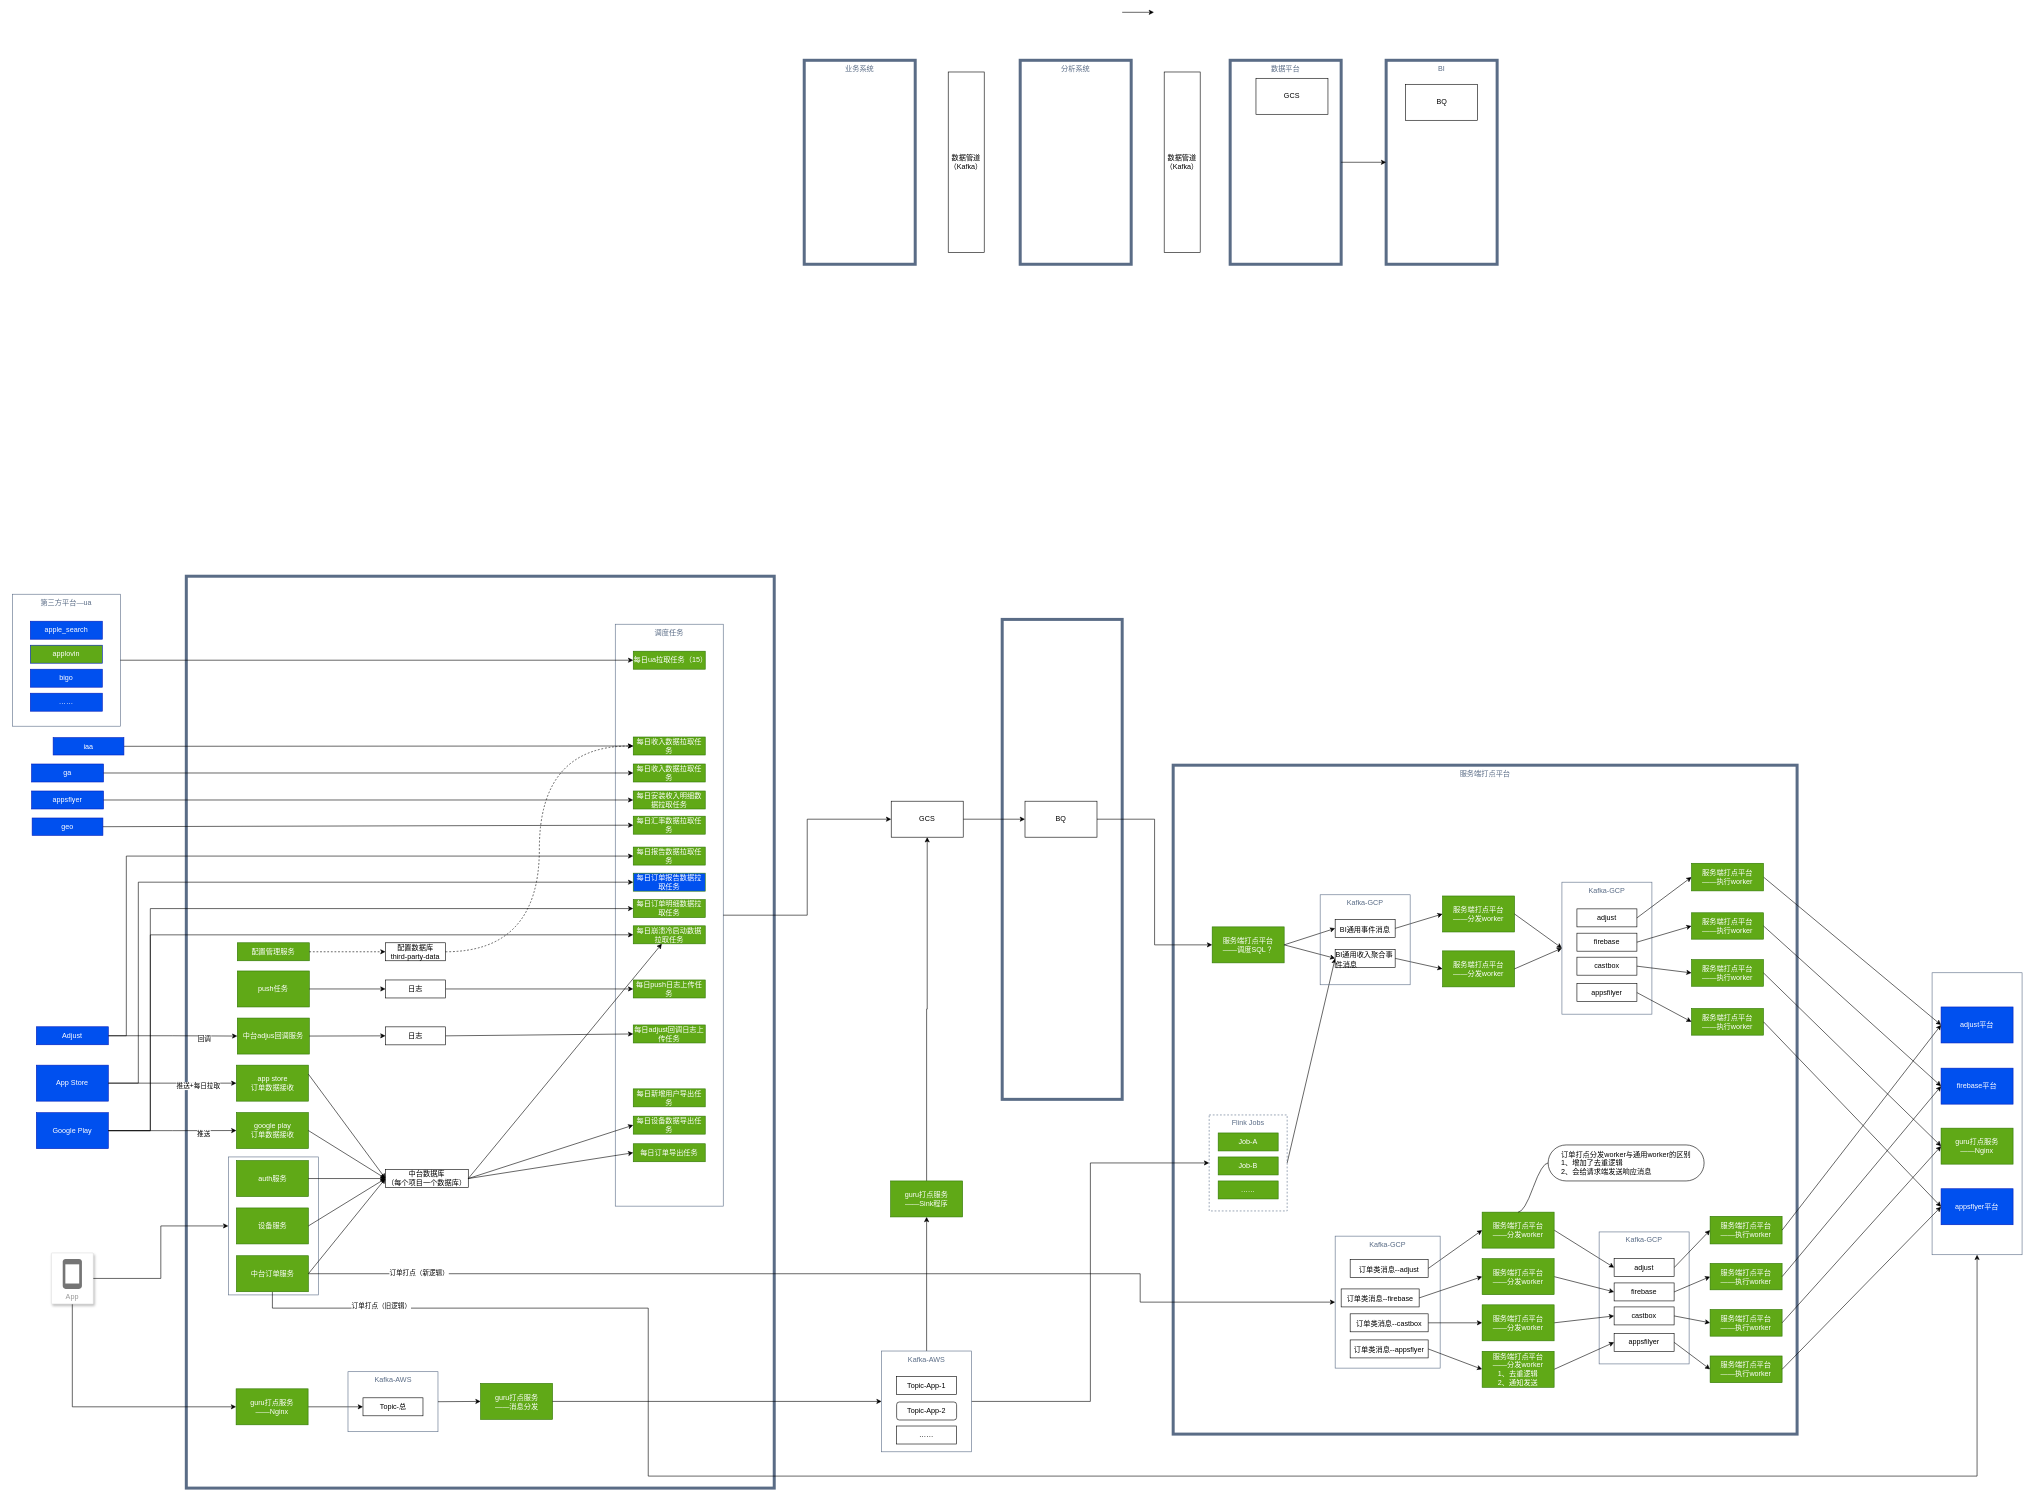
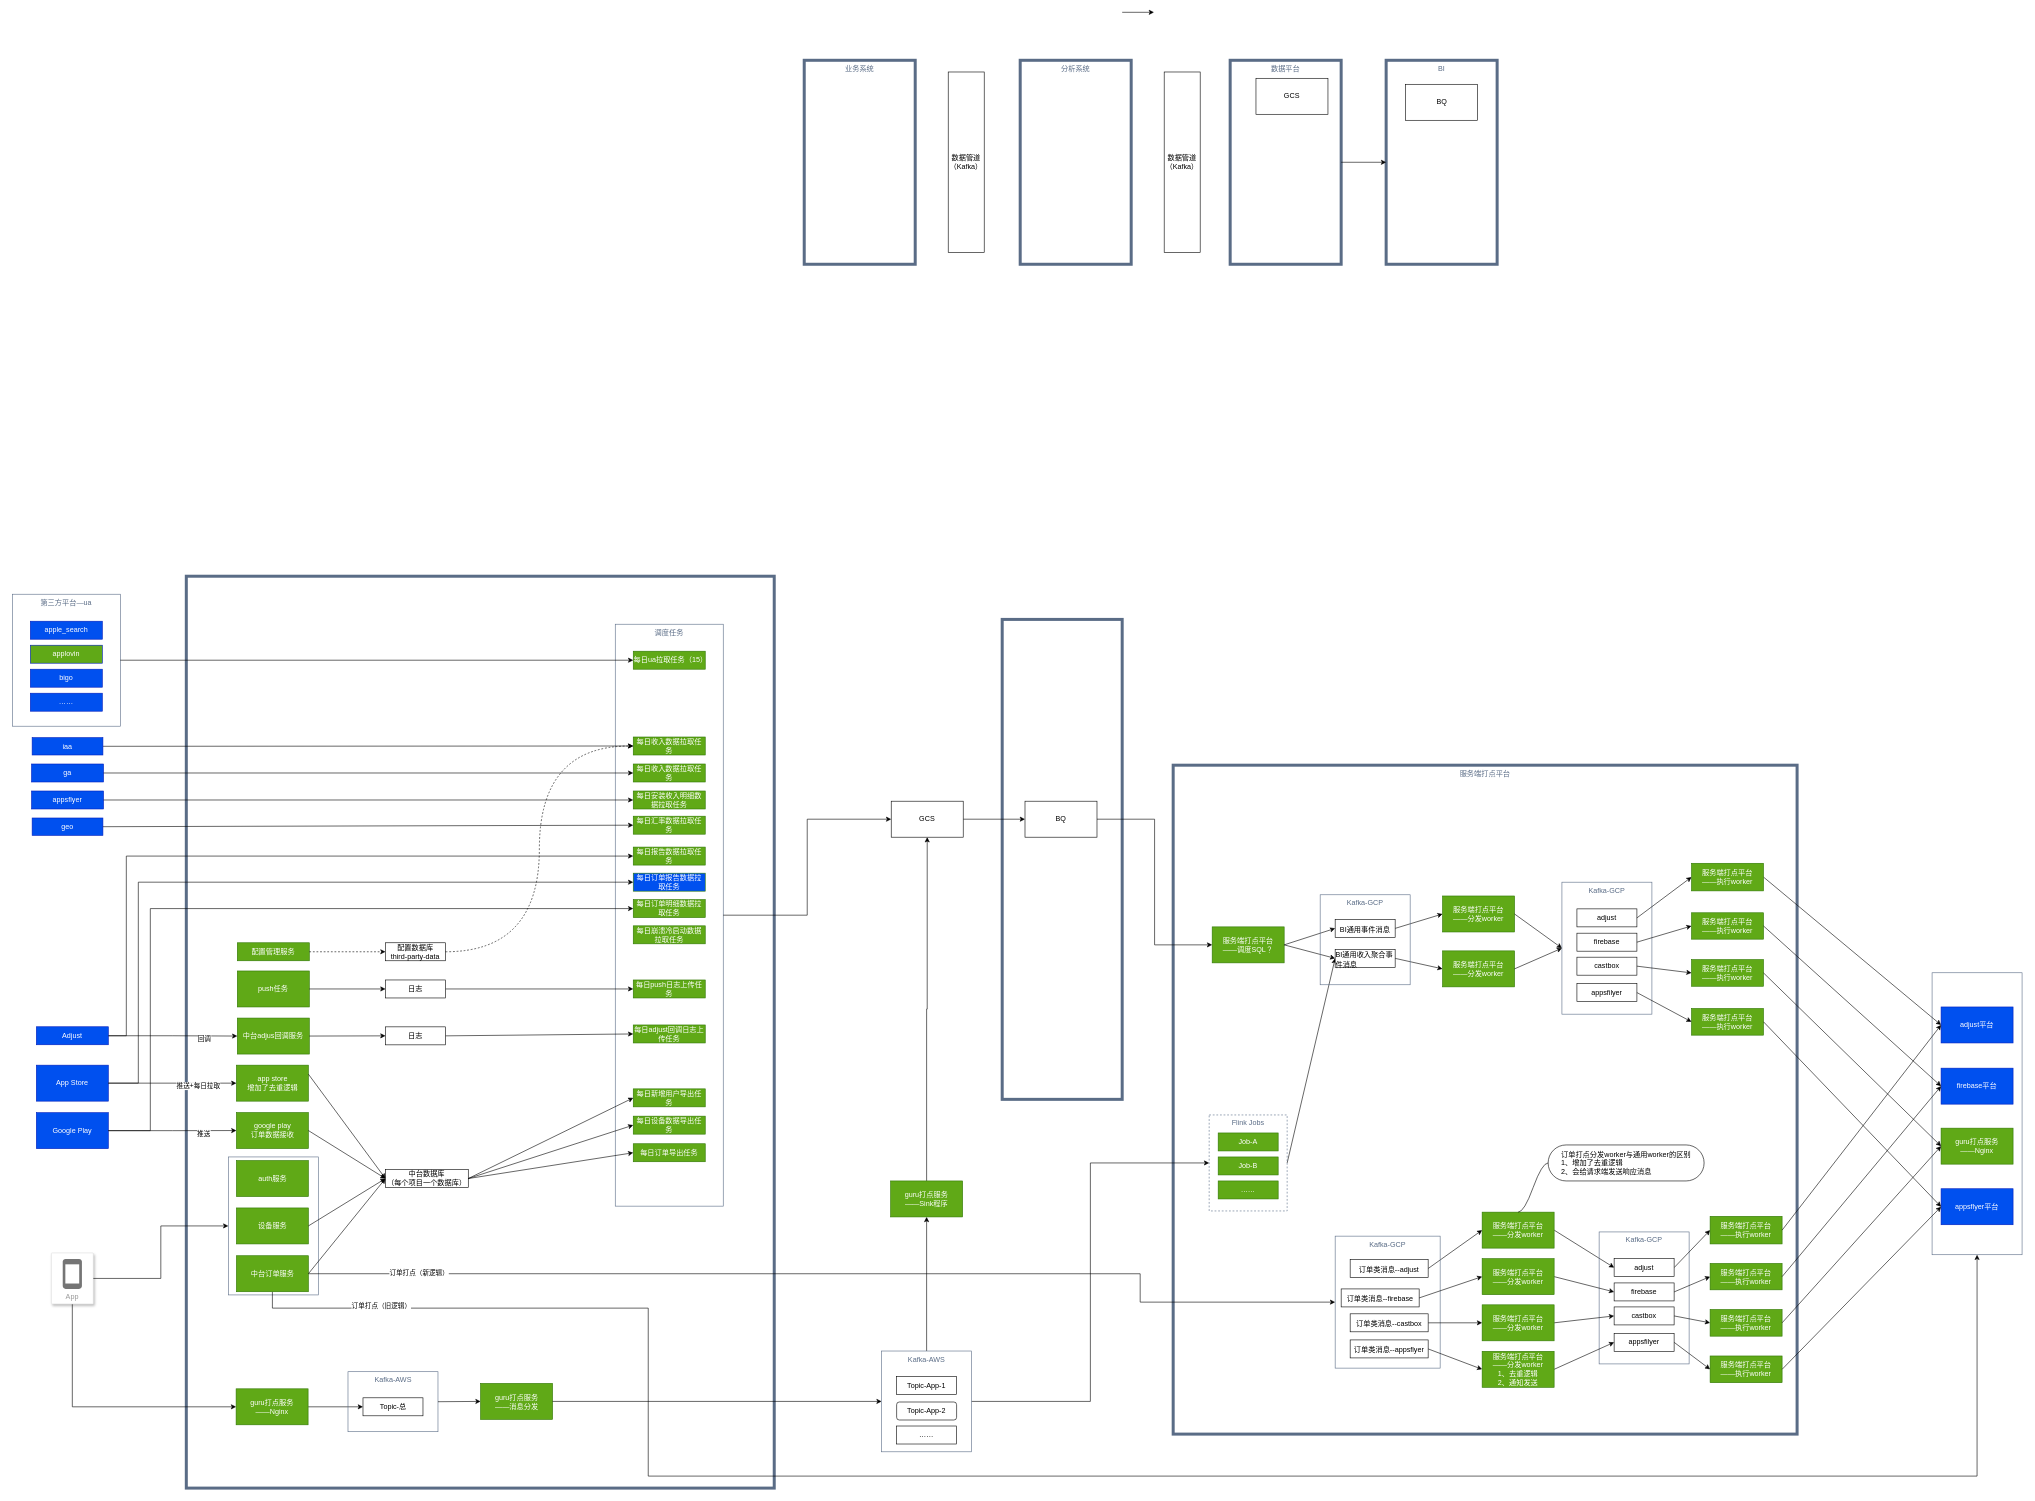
node "iaa": moved (89, 746) -> (68, 746)
edge "Google Play" -> "每日崩溃冷启动数据拉取任务": removed
edge "中台数据库 （每个项目一个数据库）" -> "每日崩溃冷启动数据拉取任务": now "中台数据库 （每个项目一个数据库）" -> "每日新增用户导出任务"
node "app store 订单数据接收": label "app store 订单数据接收" -> "app store 增加了去重逻辑"
edge "auth服务" -> "中台数据库 （每个项目一个数据库）": removed
